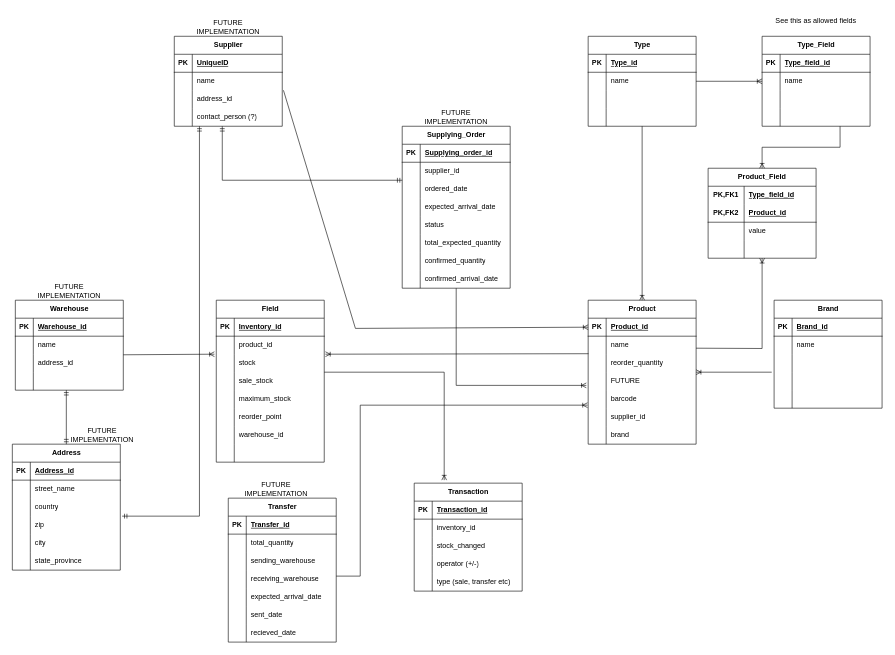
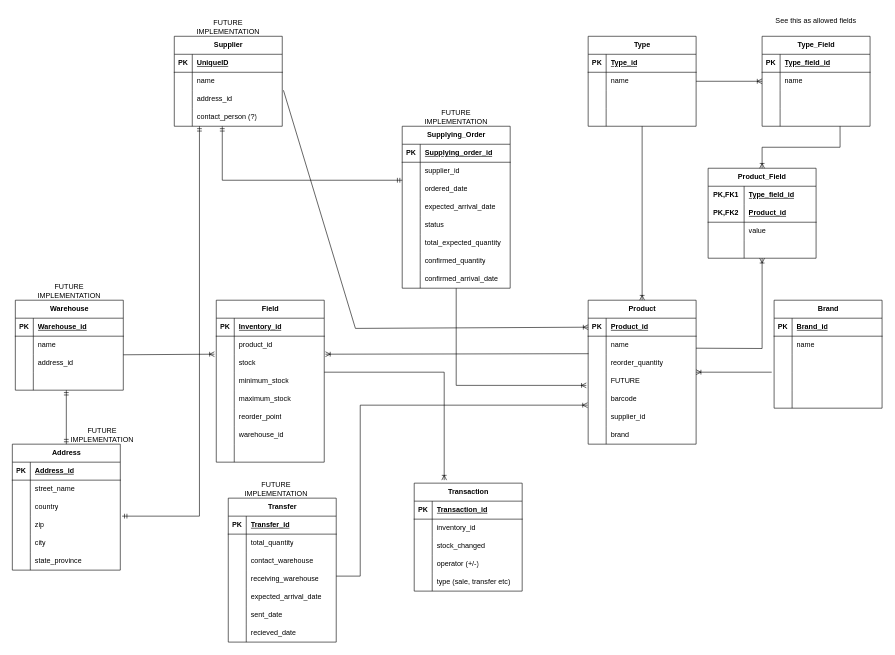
node "sale_stock": label "sale_stock" -> "minimum_stock"
node "sending_warehouse": label "sending_warehouse" -> "contact_warehouse"
